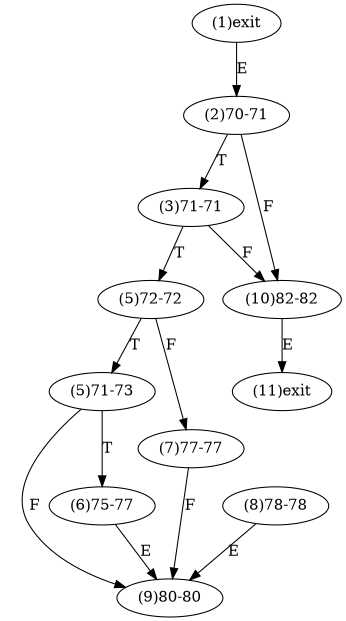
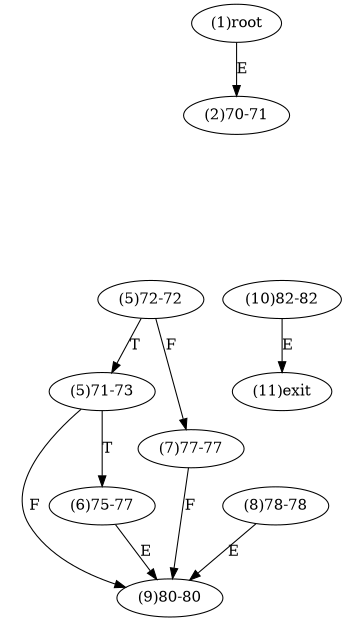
node "(1)exit": label "(1)exit" -> "(1)root"
edge "(2)70-71" -> "(10)82-82": removed, label "F"
node "(3)71-71": removed
